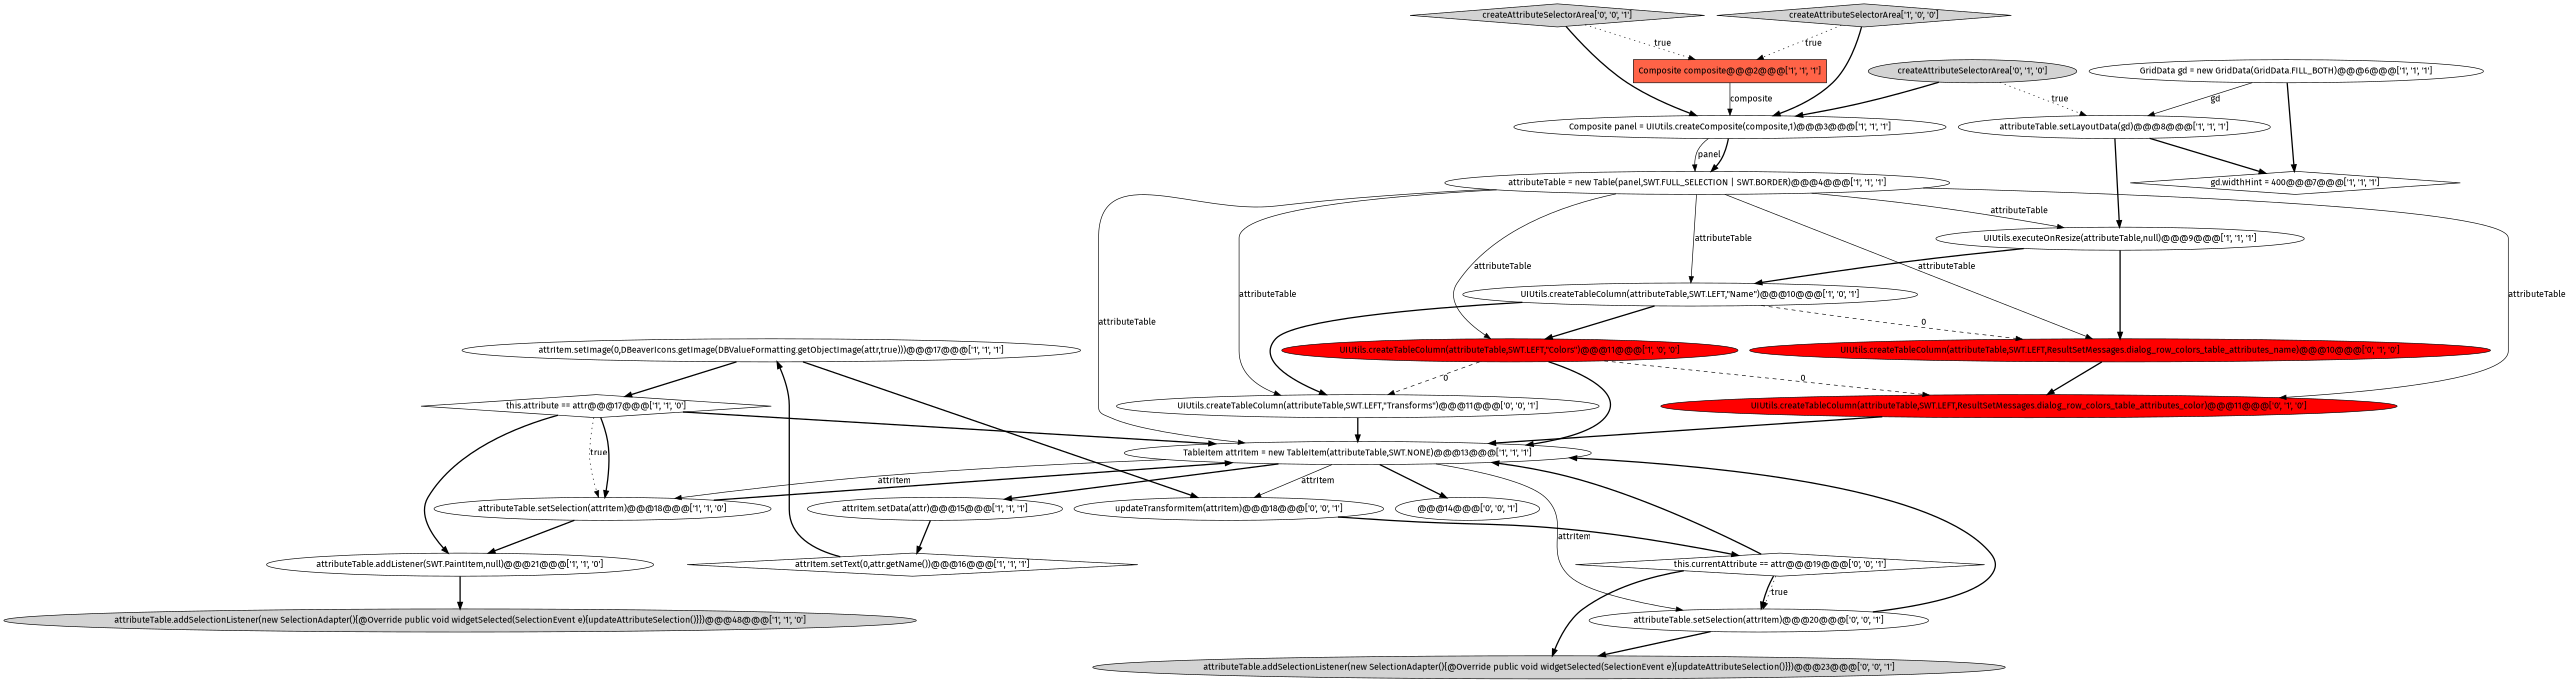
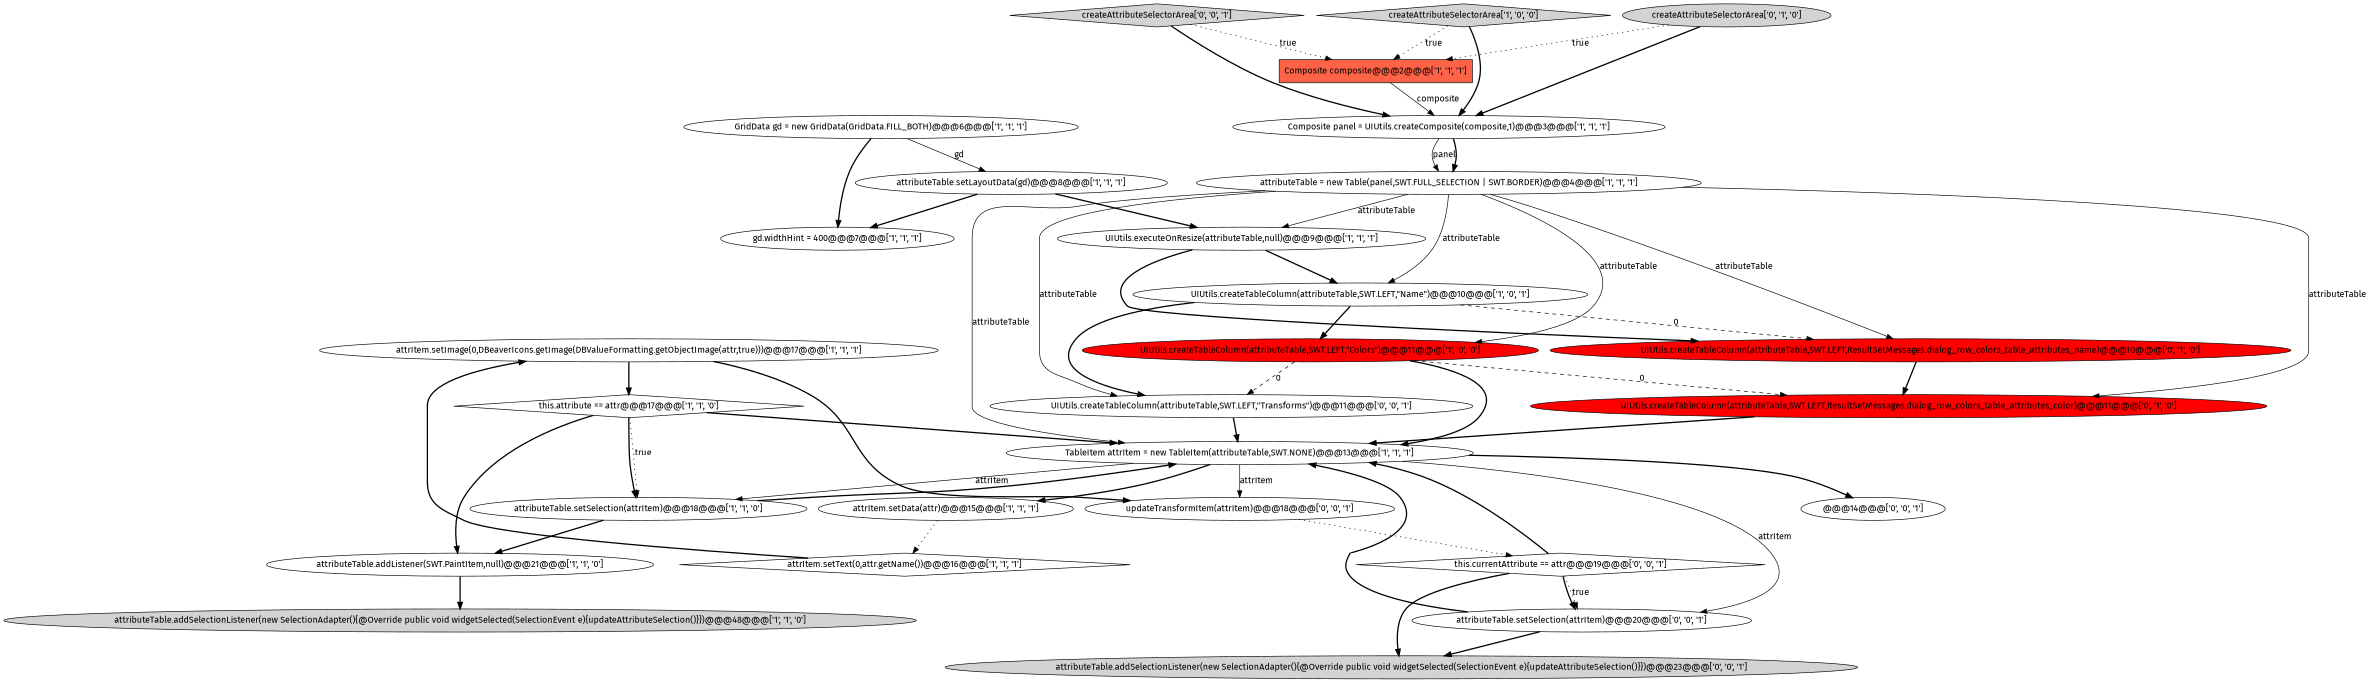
edge "createAttributeSelectorArea['0', '1', '0']" -> "attributeTable.setLayoutData(gd)@@@8@@@['1', '1', '1']": now "createAttributeSelectorArea['0', '1', '0']" -> "Composite composite@@@2@@@['1', '1', '1']"
node "gd.widthHint = 400@@@7@@@['1', '1', '1']": shape diamond -> ellipse
edge "updateTransformItem(attrItem)@@@18@@@['0', '0', '1']" -> "this.currentAttribute == attr@@@19@@@['0', '0', '1']": style bold -> dotted
edge "attrItem.setData(attr)@@@15@@@['1', '1', '1']" -> "attrItem.setText(0,attr.getName())@@@16@@@['1', '1', '1']": style bold -> dotted
